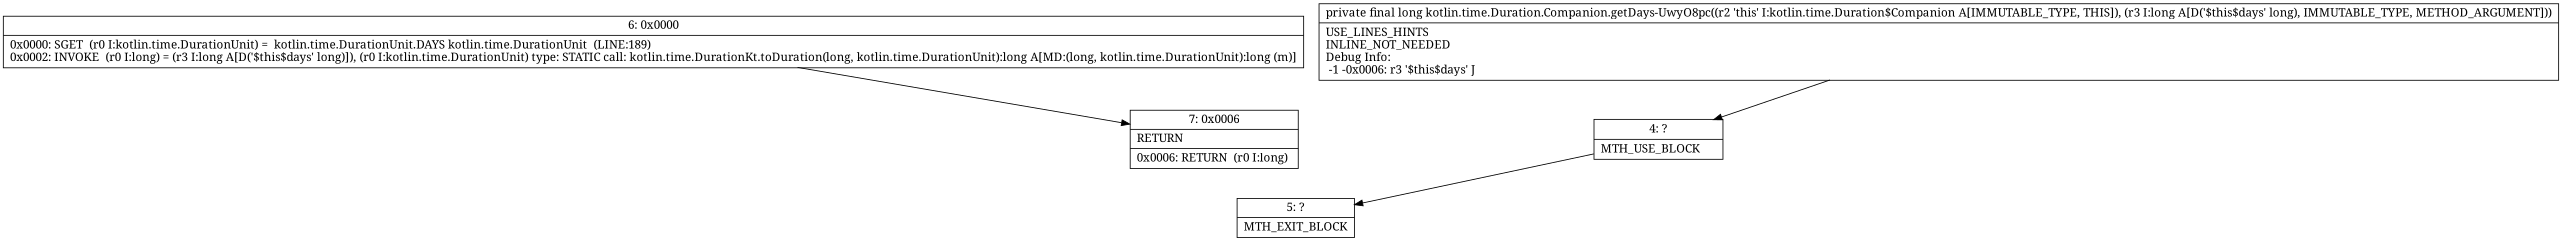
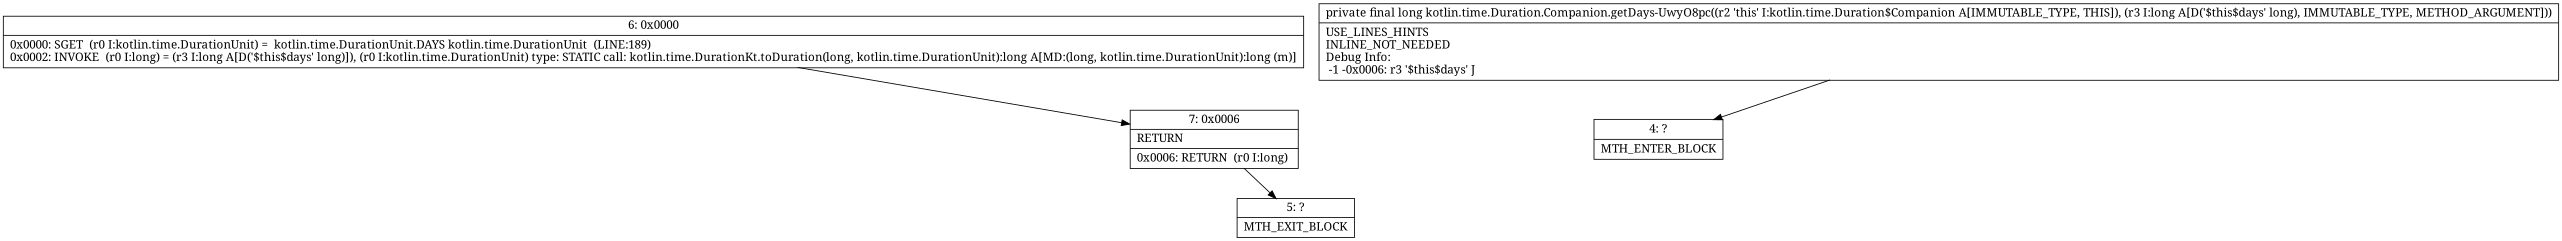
node "4: ?": text "MTH_USE_BLOCK" -> "MTH_ENTER_BLOCK"
edge "4: ?" -> "5: ?": now "7: 0x0006" -> "5: ?"
